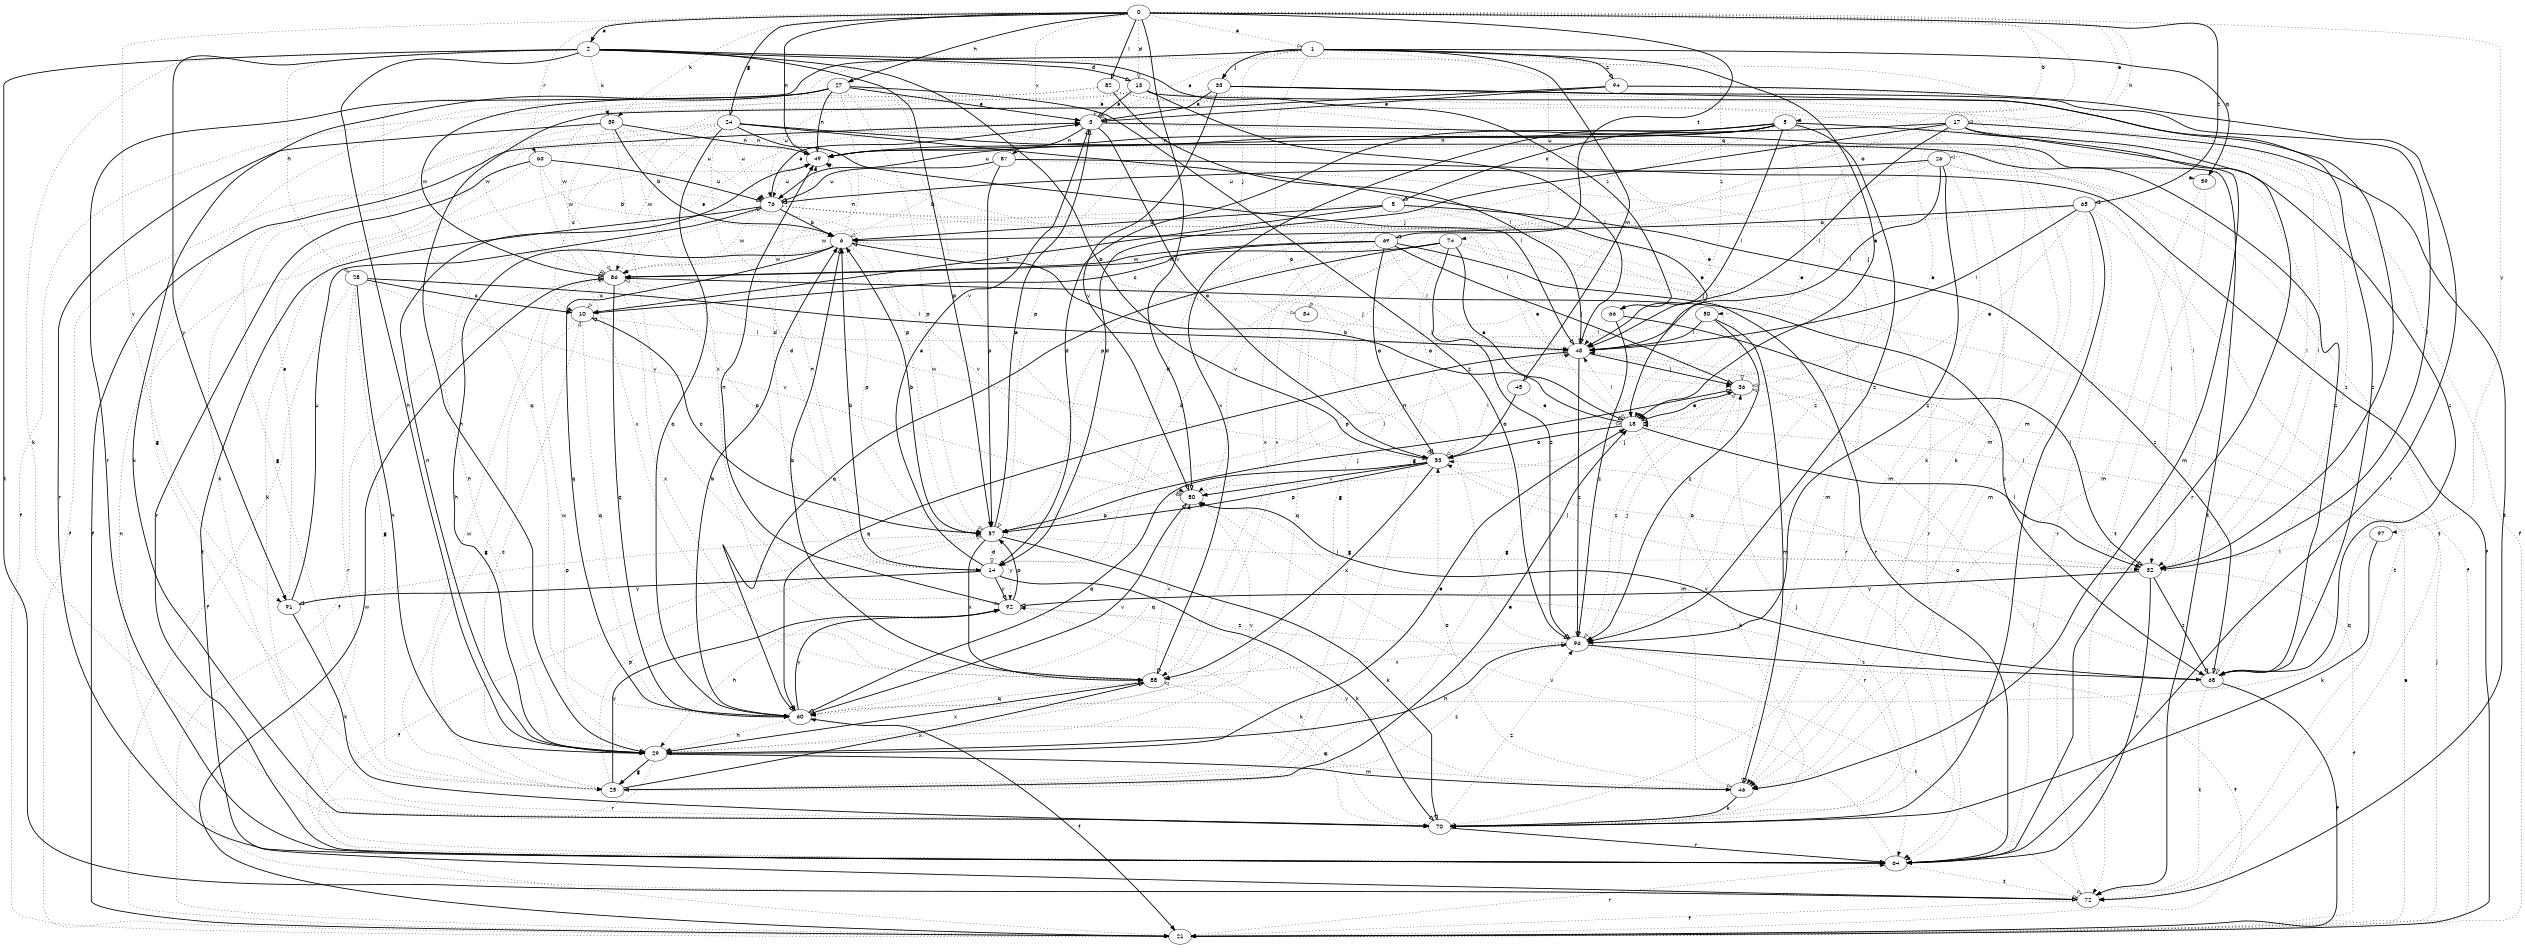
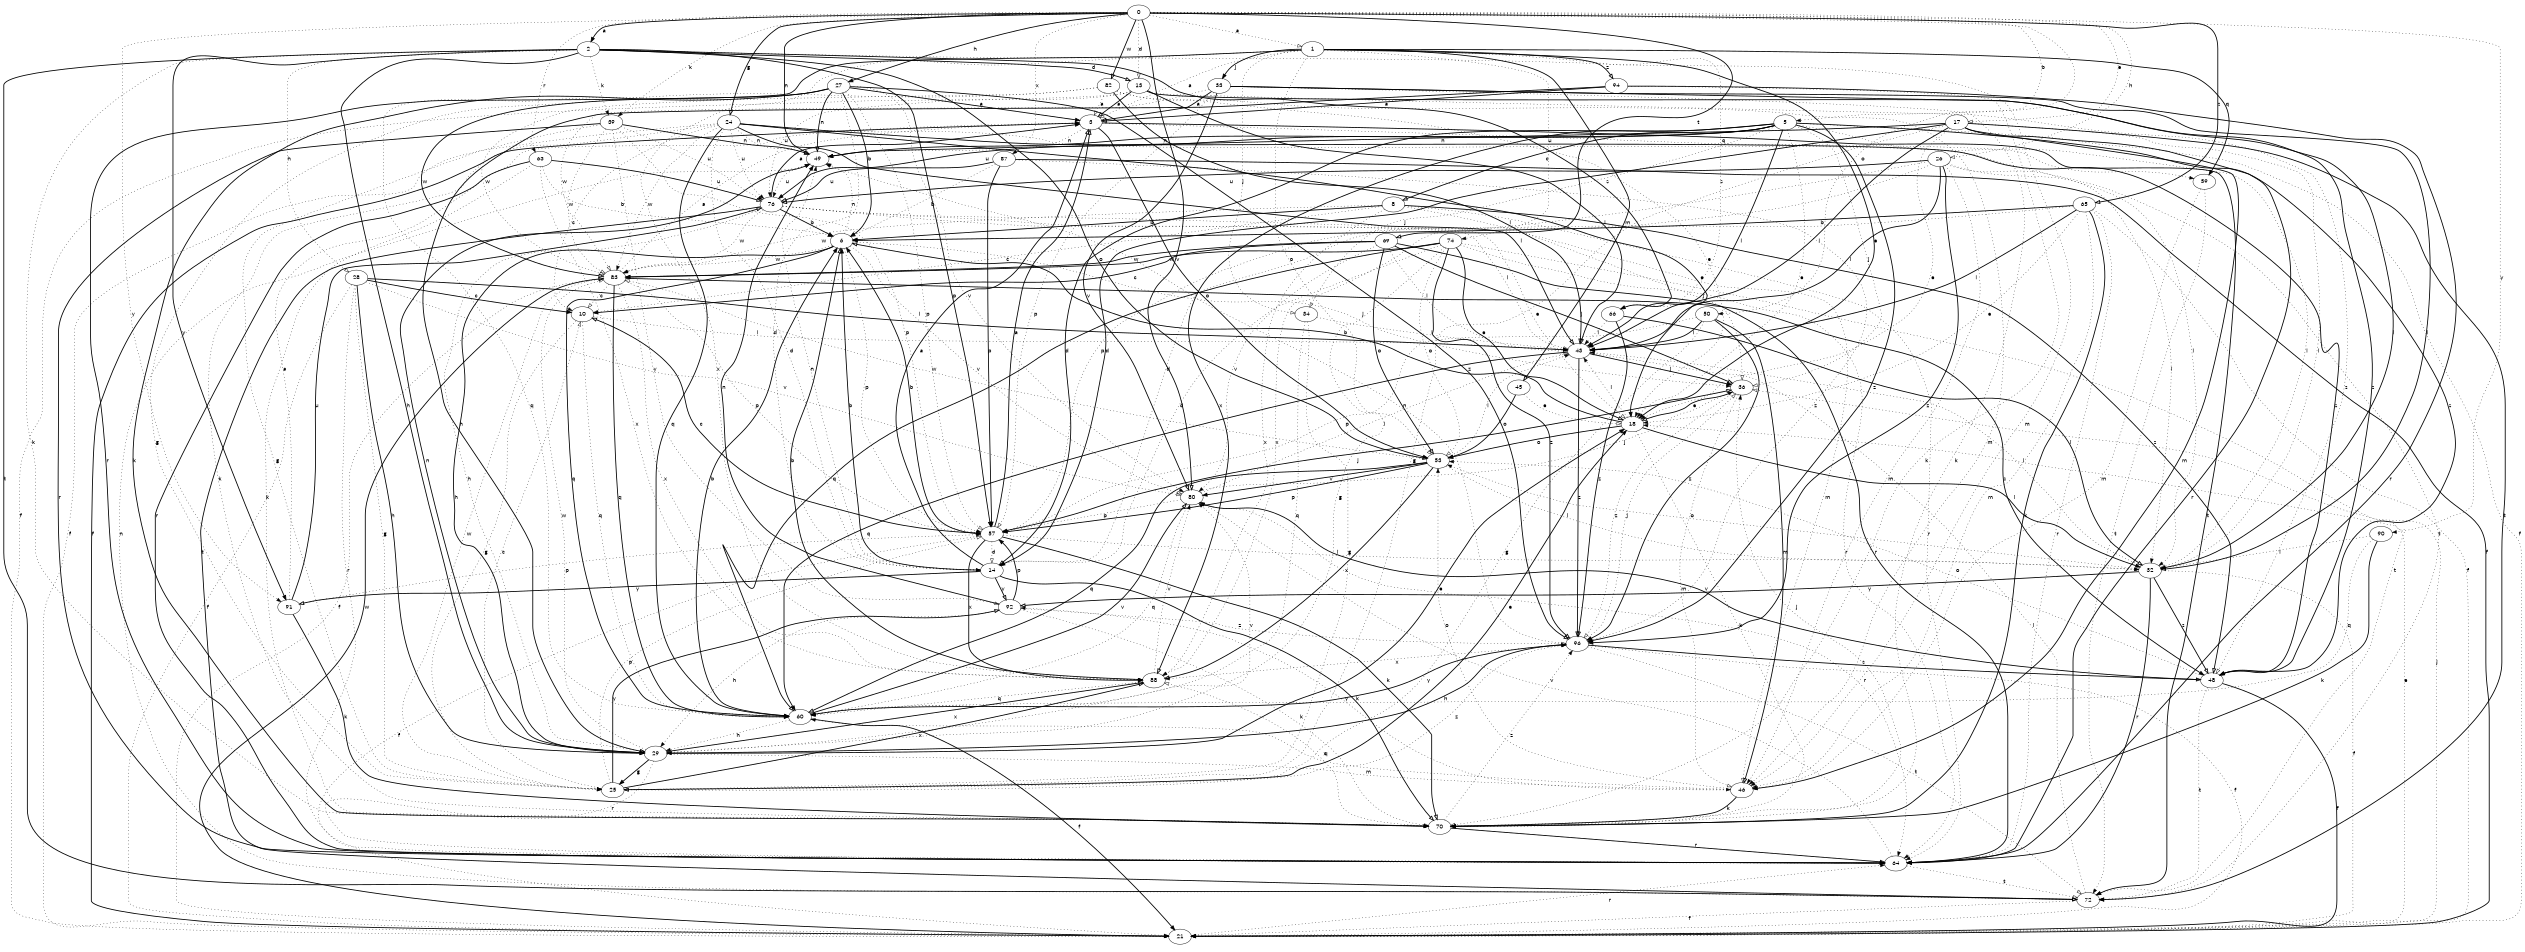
edge "0" -> "82": label "l" -> "w"
edge "3" -> "49": style bold -> dotted
edge "39" -> "6": now "27" -> "6"
edge "8" -> "10": style bold -> dotted
node "86": label "86" -> "83"
node "97": label "97" -> "90"
edge "57" -> "92": removed, label "y"
edge "60" -> "92": now "60" -> "96"
node "68": label "68" -> "48"
edge "29" -> "46": style bold -> dotted
